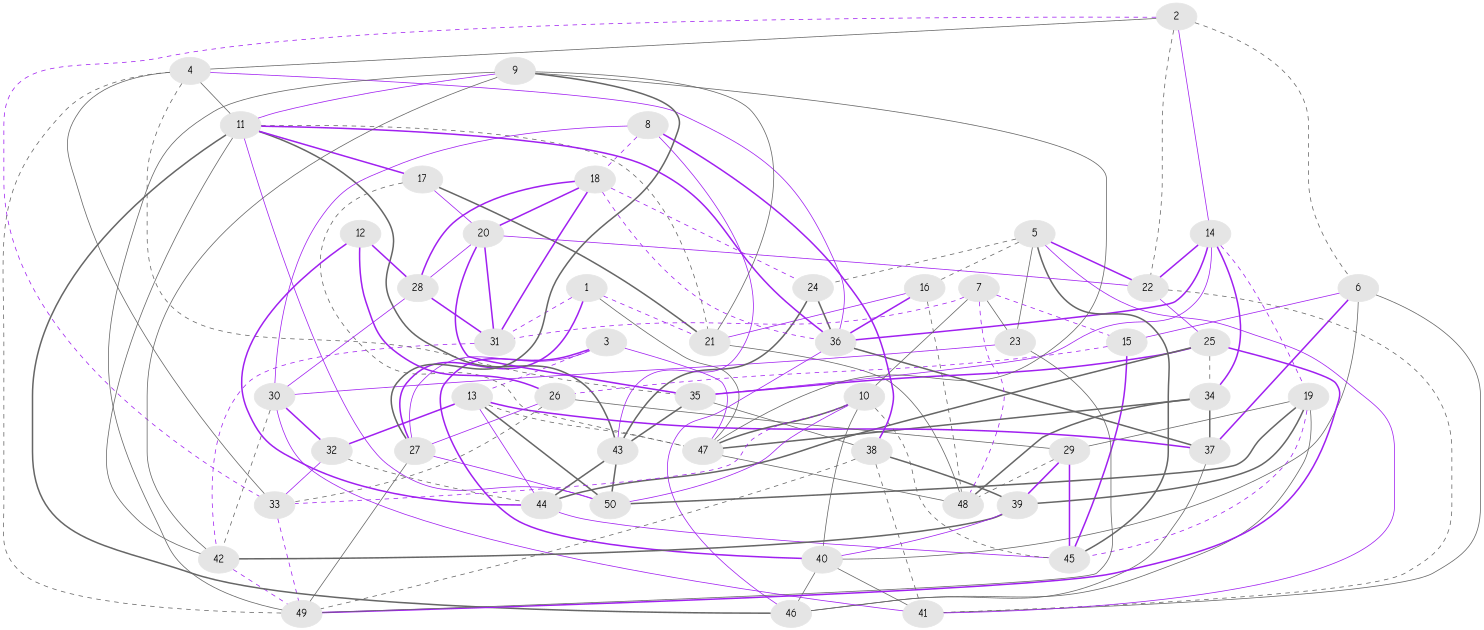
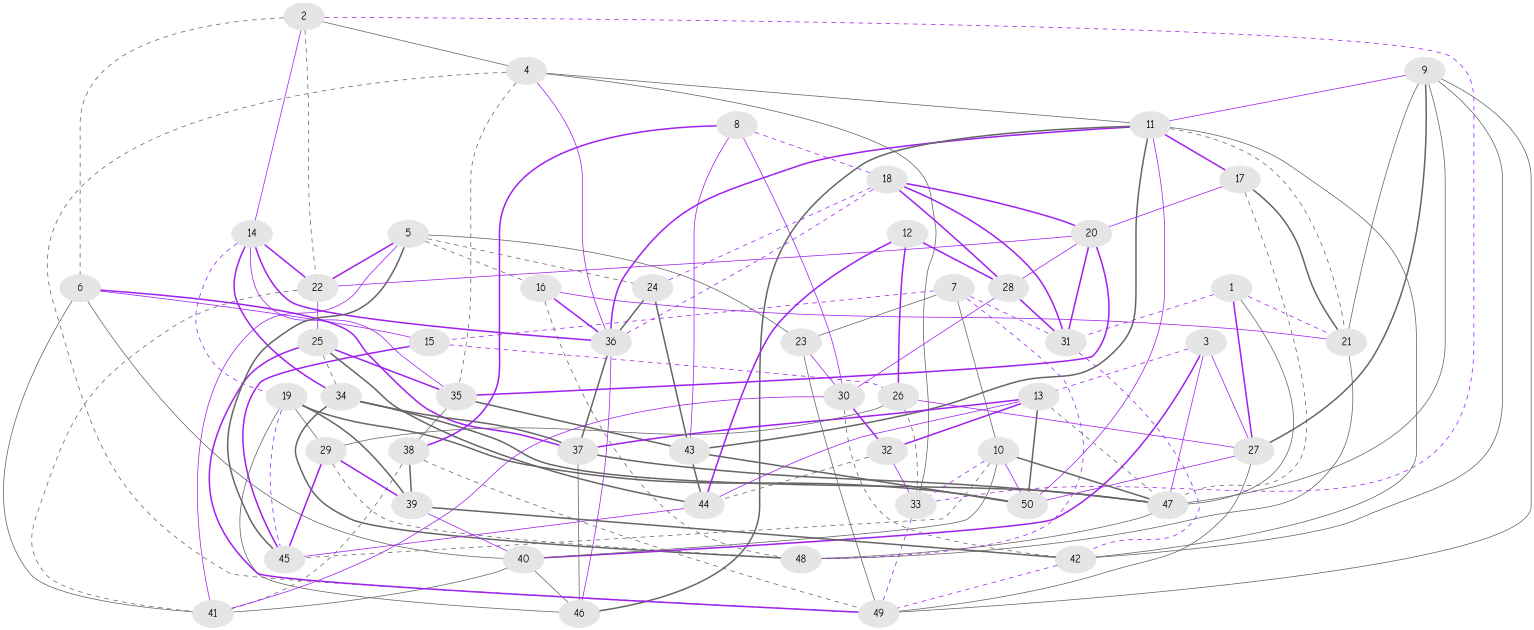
edge "37" -- "47": added
